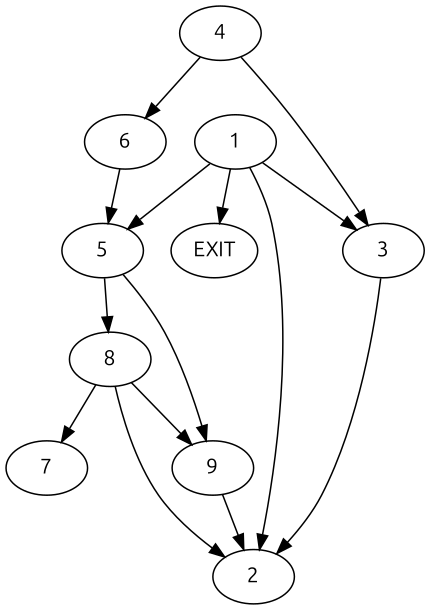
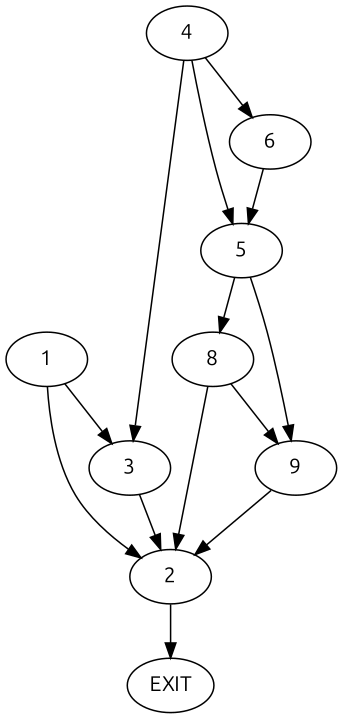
edge "1" -> "EXIT": now "2" -> "EXIT"
edge "1" -> "5": now "4" -> "5"
node "7": removed
